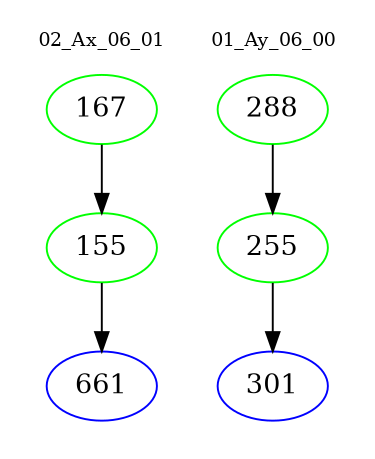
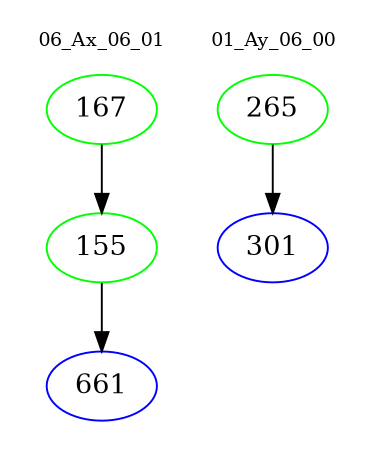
cluster "02_Ax_06_01": label "02_Ax_06_01" -> "06_Ax_06_01"
node "288": removed
node "255": label "255" -> "265"
